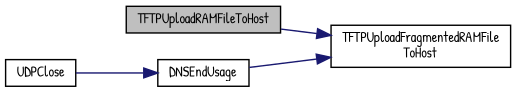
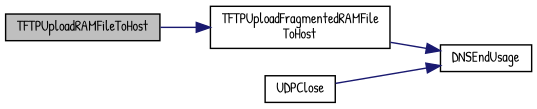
edge "DNSEndUsage" -> "TFTPUploadFragmentedRAMFile ToHost": reversed
